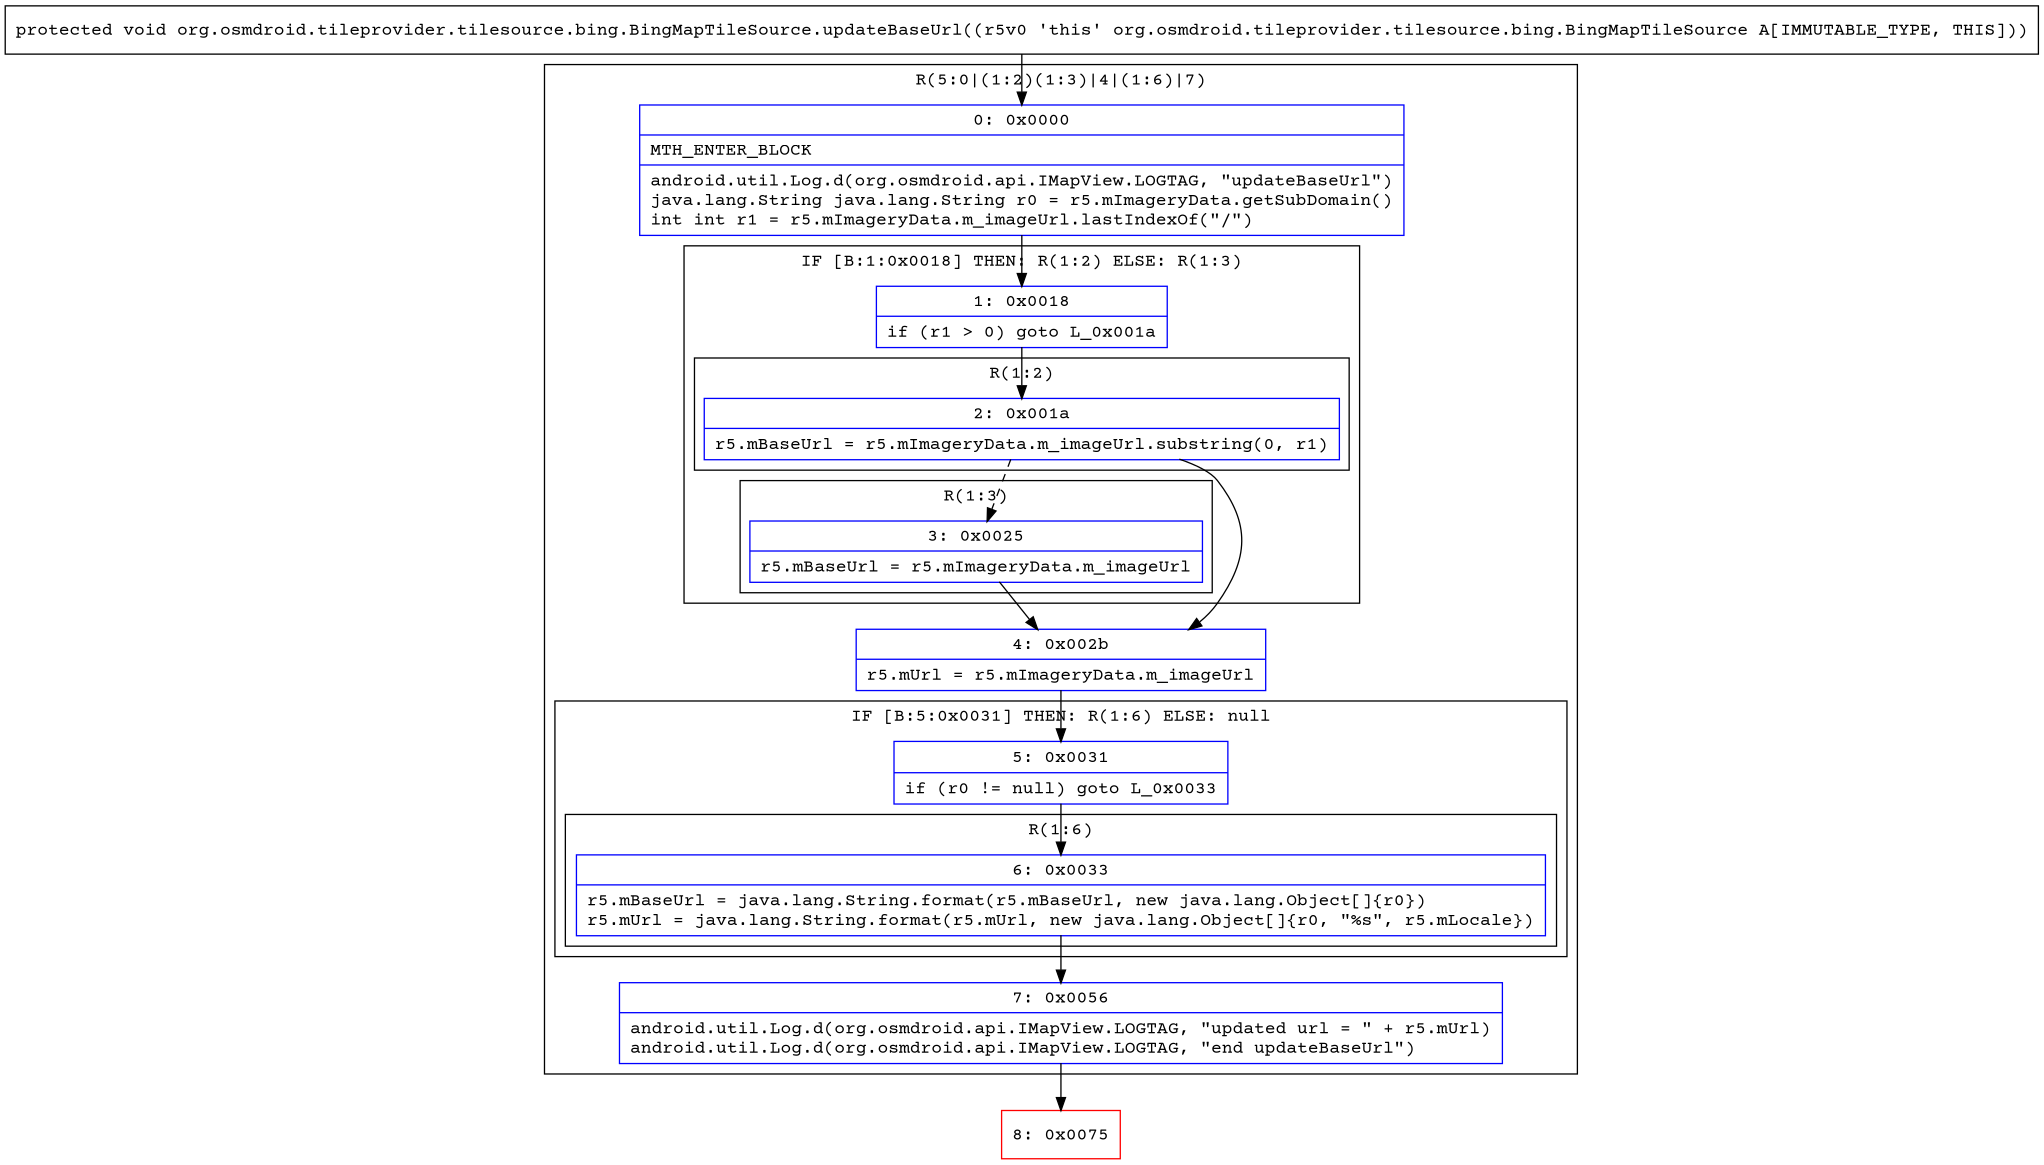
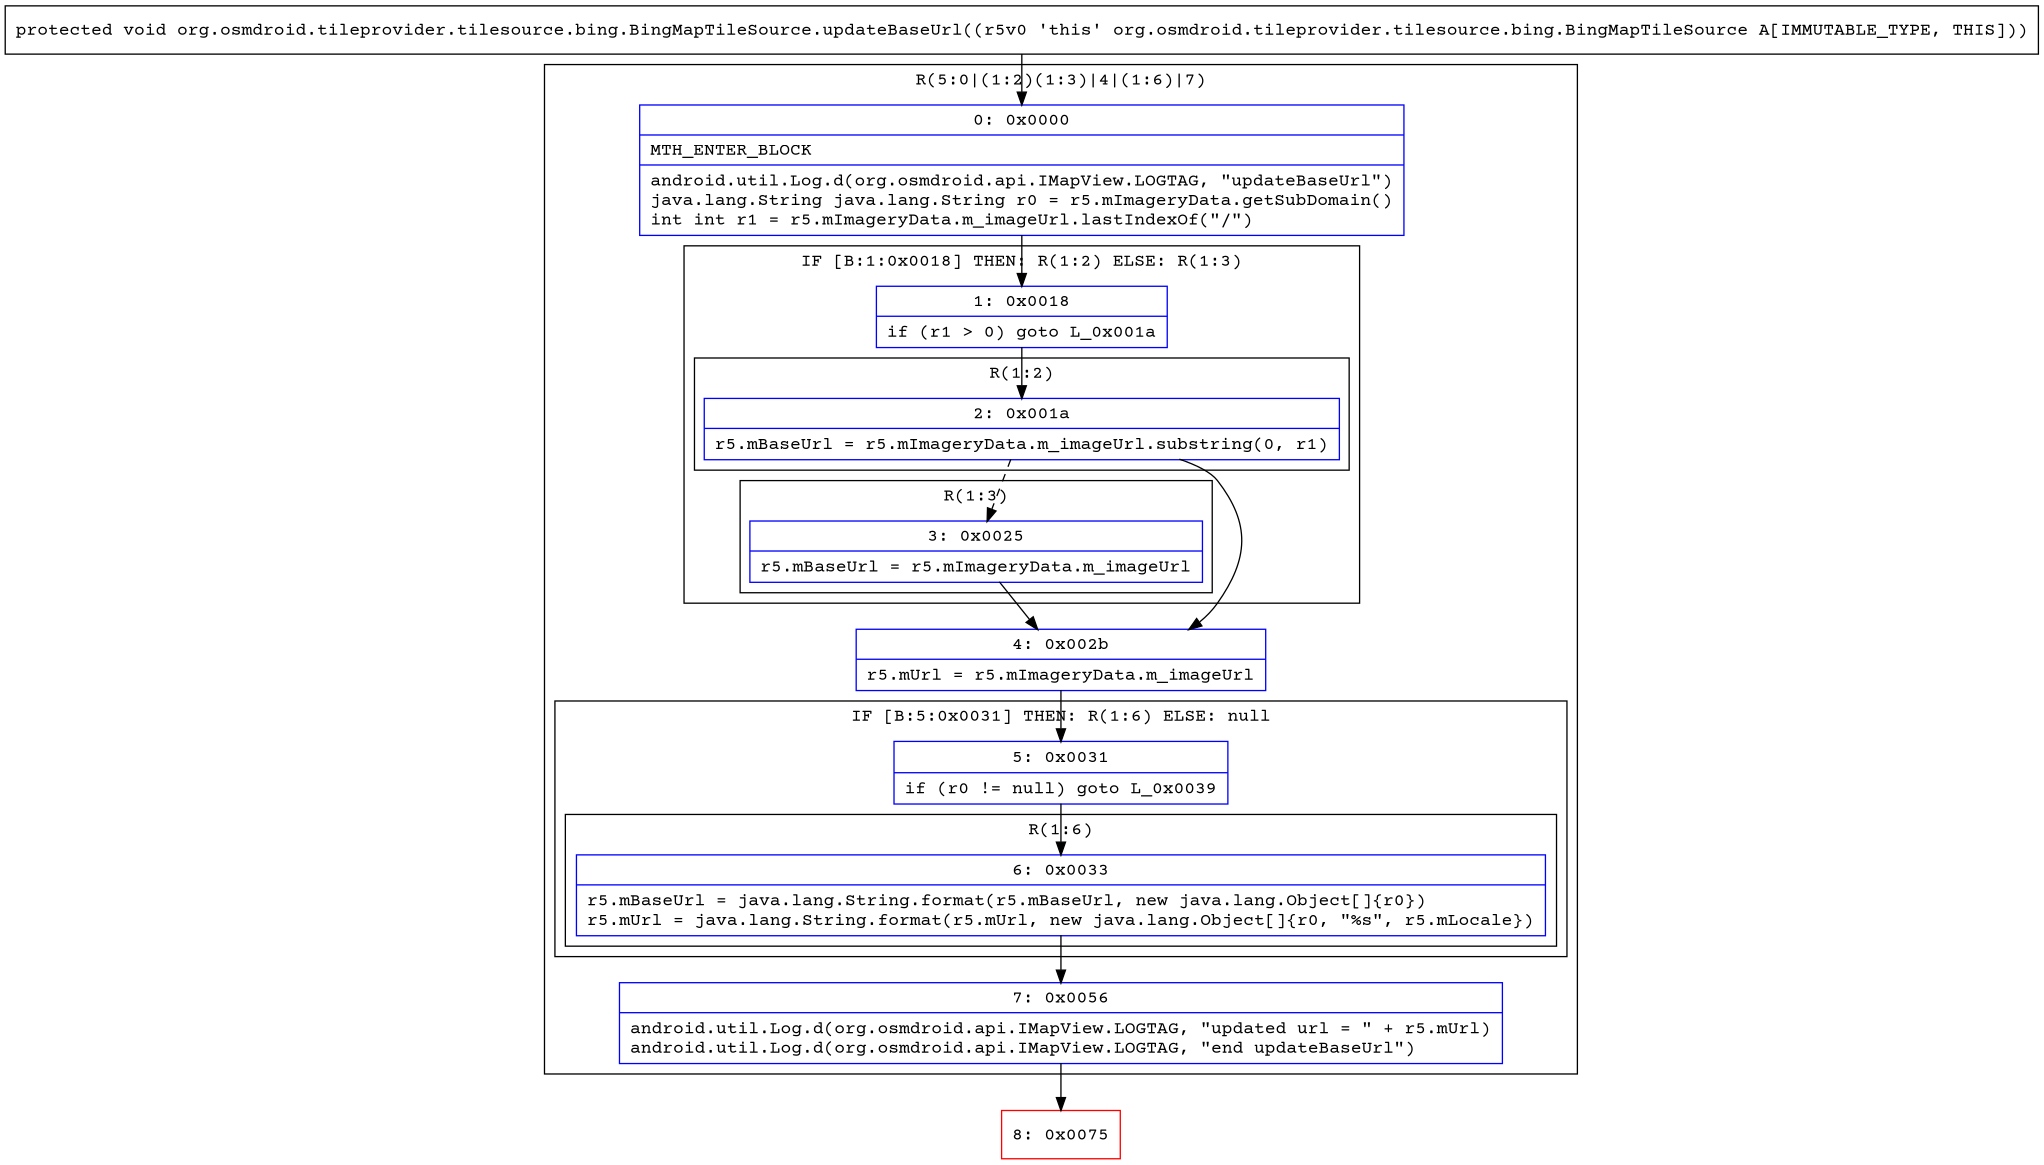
node "5: 0x0031": text "if (r0 != null) goto L_0x0033" -> "if (r0 != null) goto L_0x0039"
